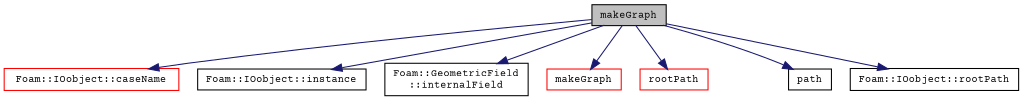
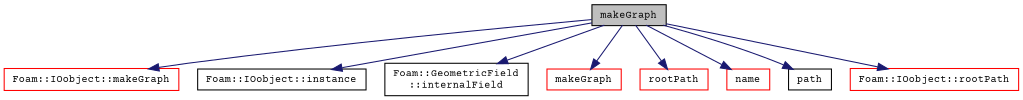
node "Foam::IOobject::caseName": label "Foam::IOobject::caseName" -> "Foam::IOobject::makeGraph"
node "name": added
node "Foam::IOobject::rootPath": color black -> red
